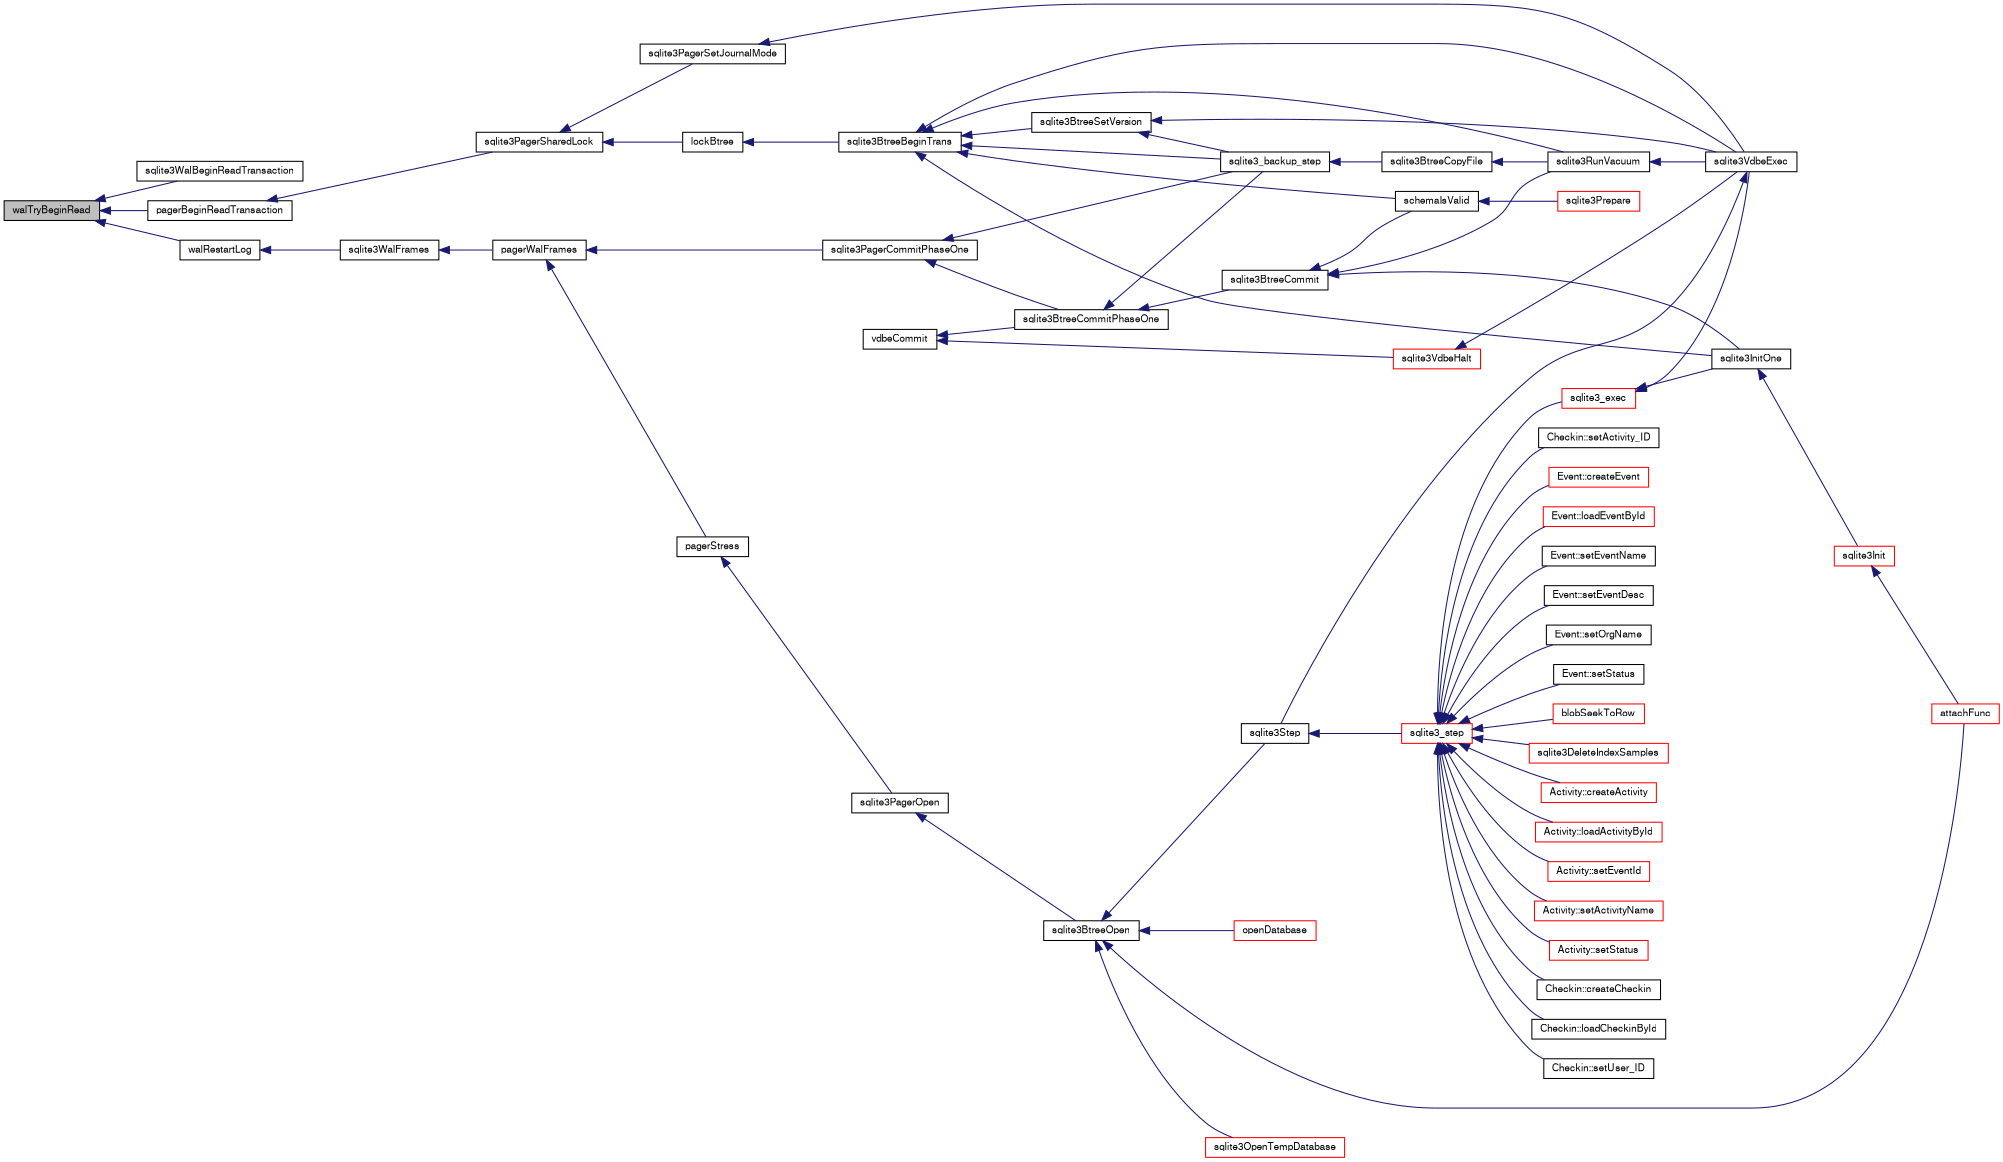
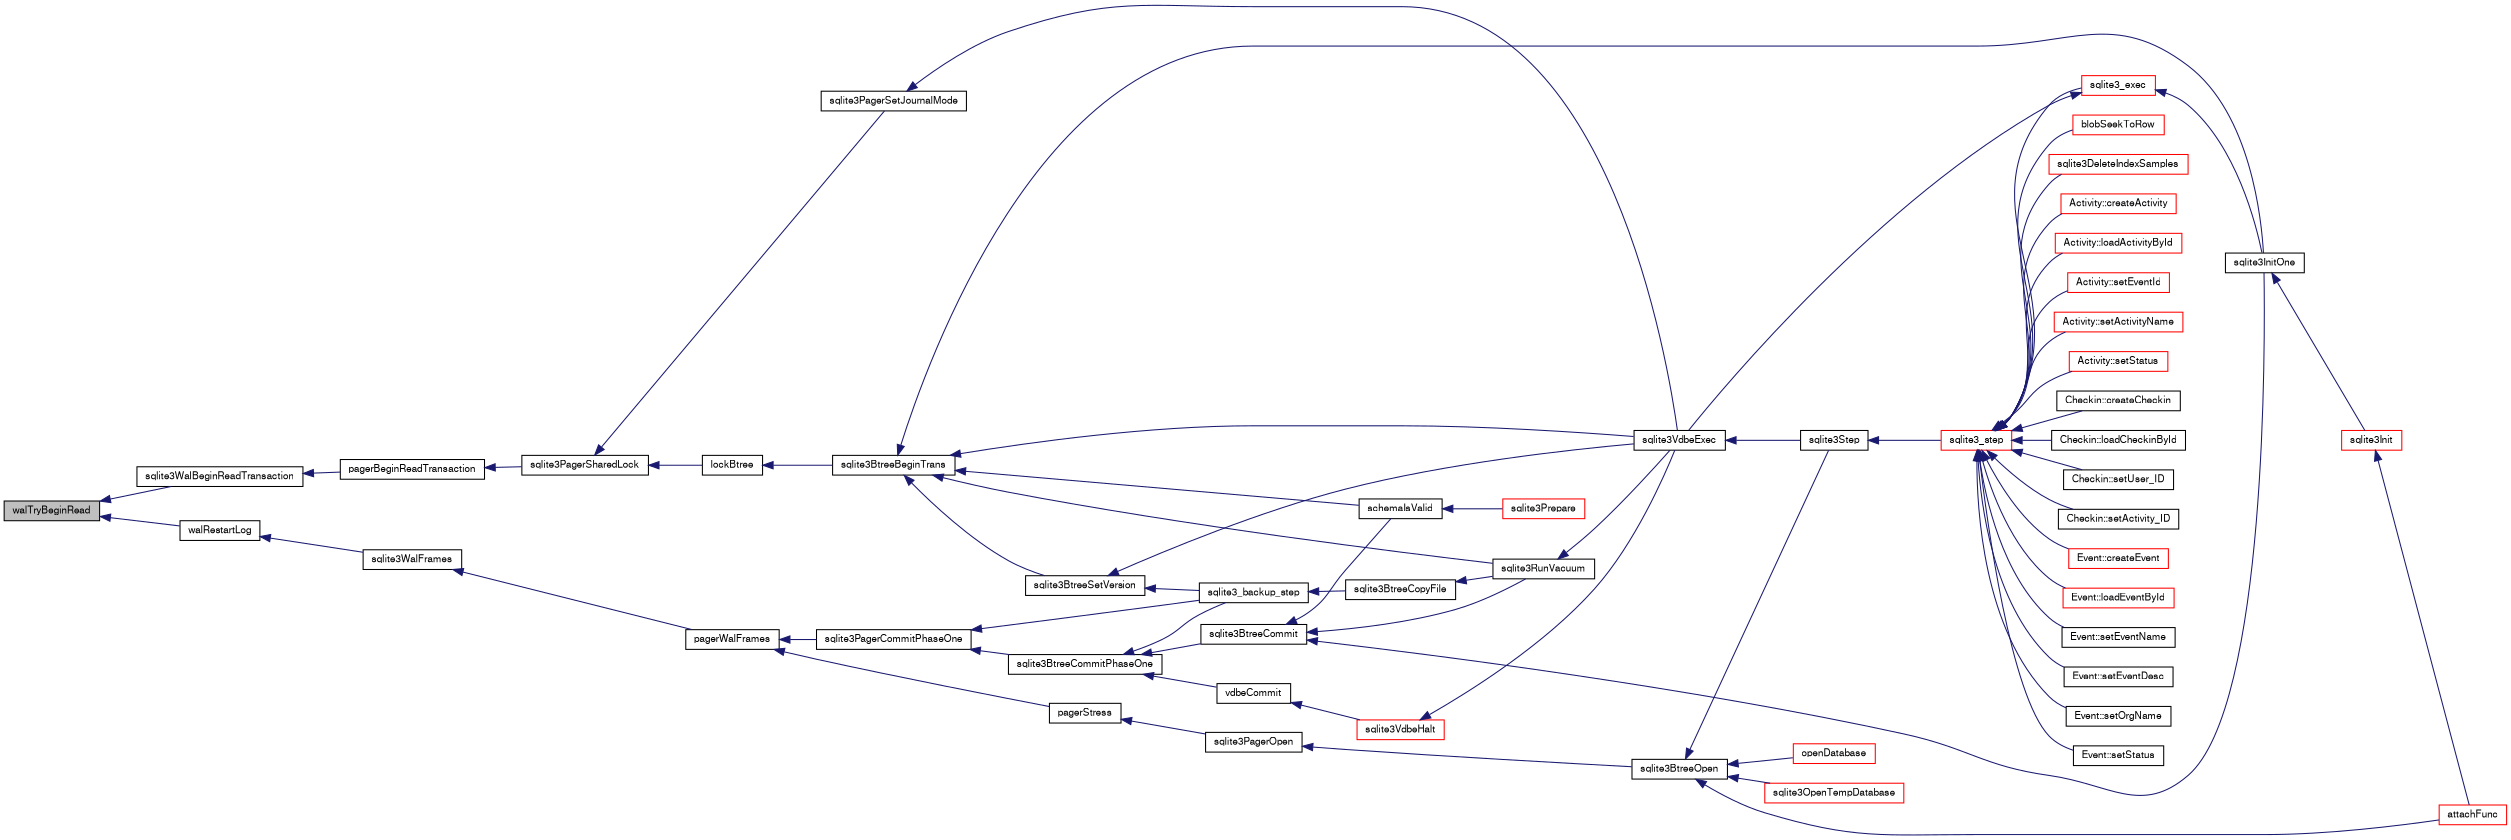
edge "sqlite3_backup_step" -> "sqlite3BtreeBeginTrans": removed
edge "pagerBeginReadTransaction" -> "walTryBeginRead": now "pagerBeginReadTransaction" -> "sqlite3WalBeginReadTransaction"
edge "sqlite3BtreeCommitPhaseOne" -> "vdbeCommit": reversed
